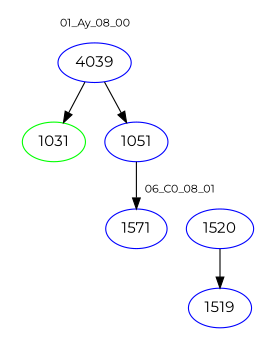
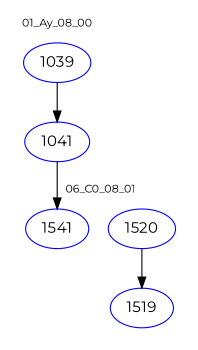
node "4039": label "4039" -> "1039"
node "1031": removed
node "1051": label "1051" -> "1041"
node "1571": label "1571" -> "1541"
